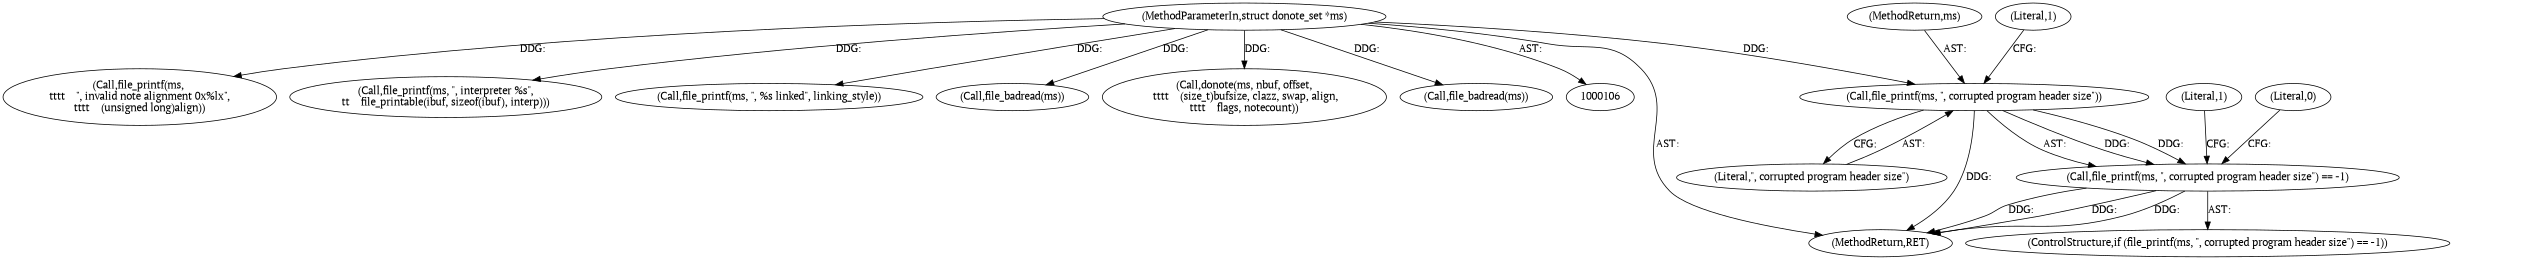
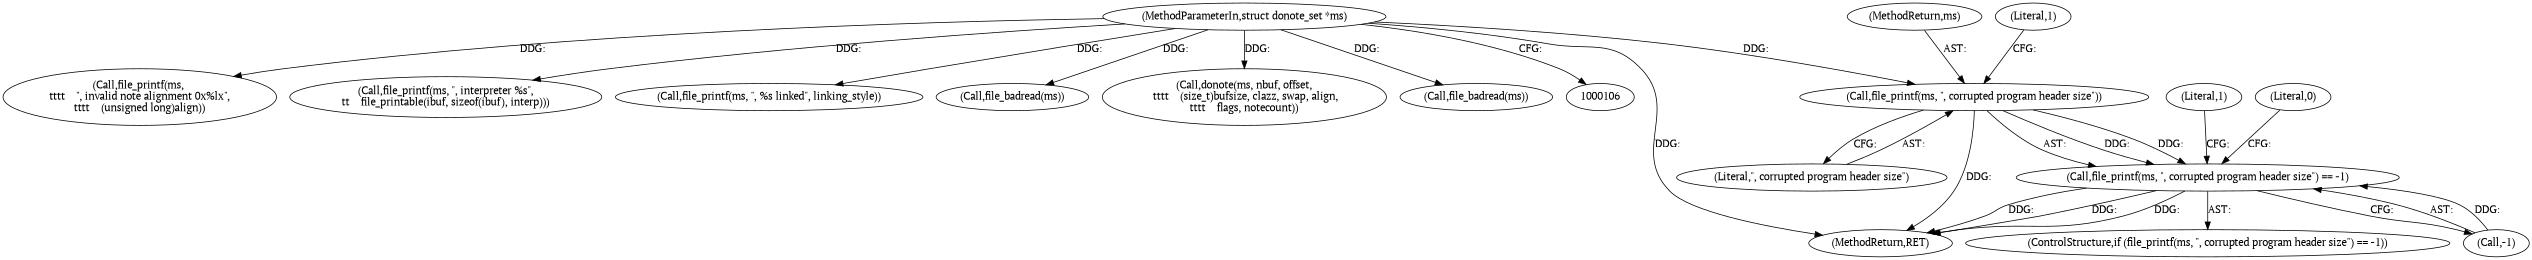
edge "(MethodParameterIn,struct donote_set *ms)" -> "1000106": label "AST: " -> "CFG: "
edge "(MethodParameterIn,struct donote_set *ms)" -> "(MethodReturn,RET)": label "AST: " -> "DDG: "
node "(Call,-1)": added
